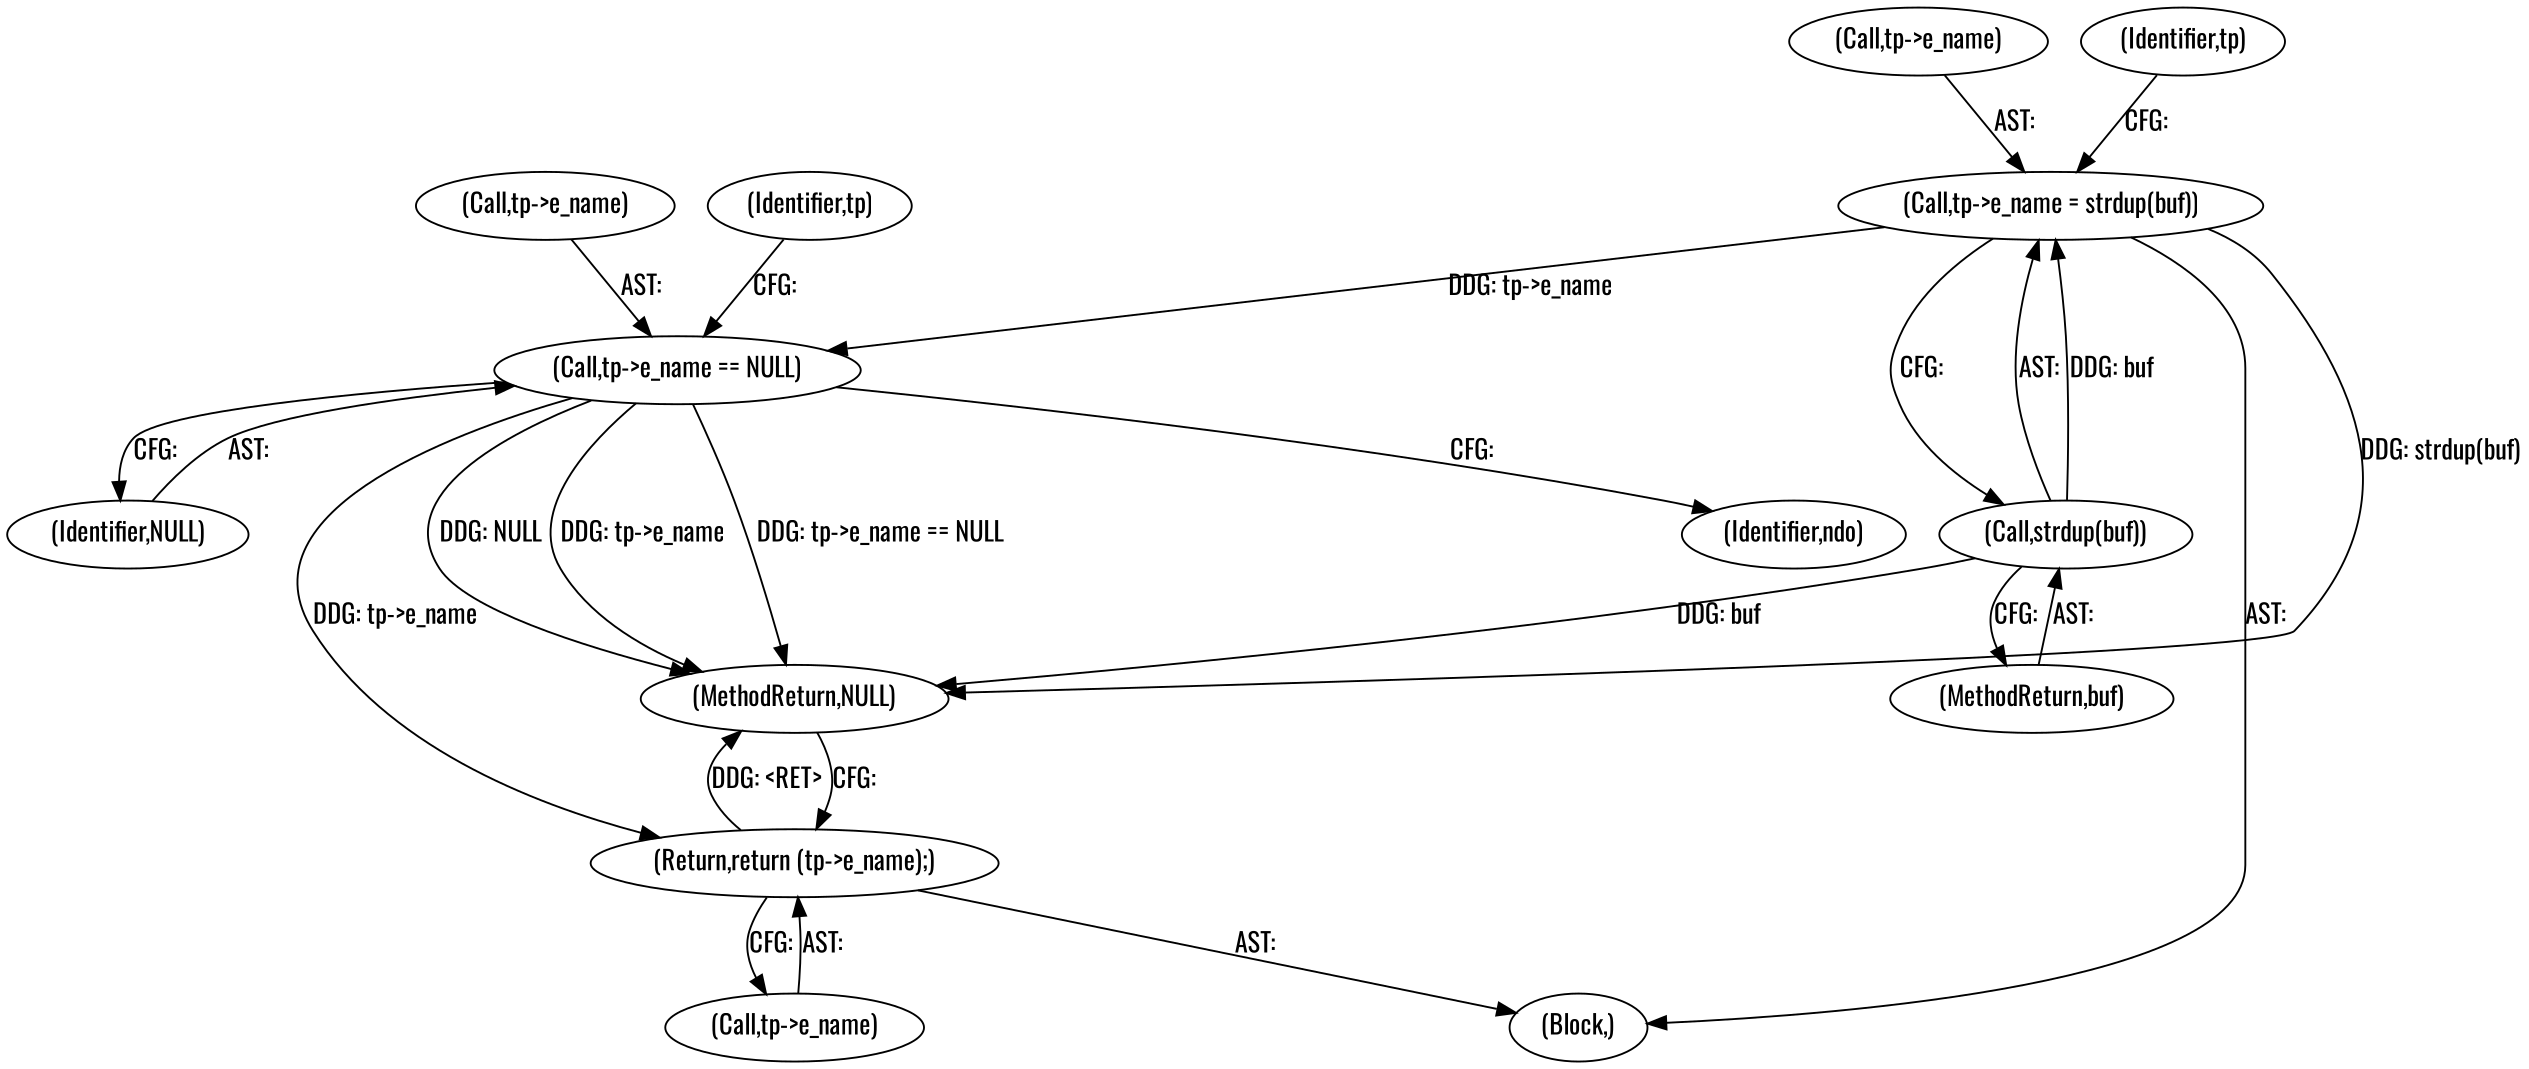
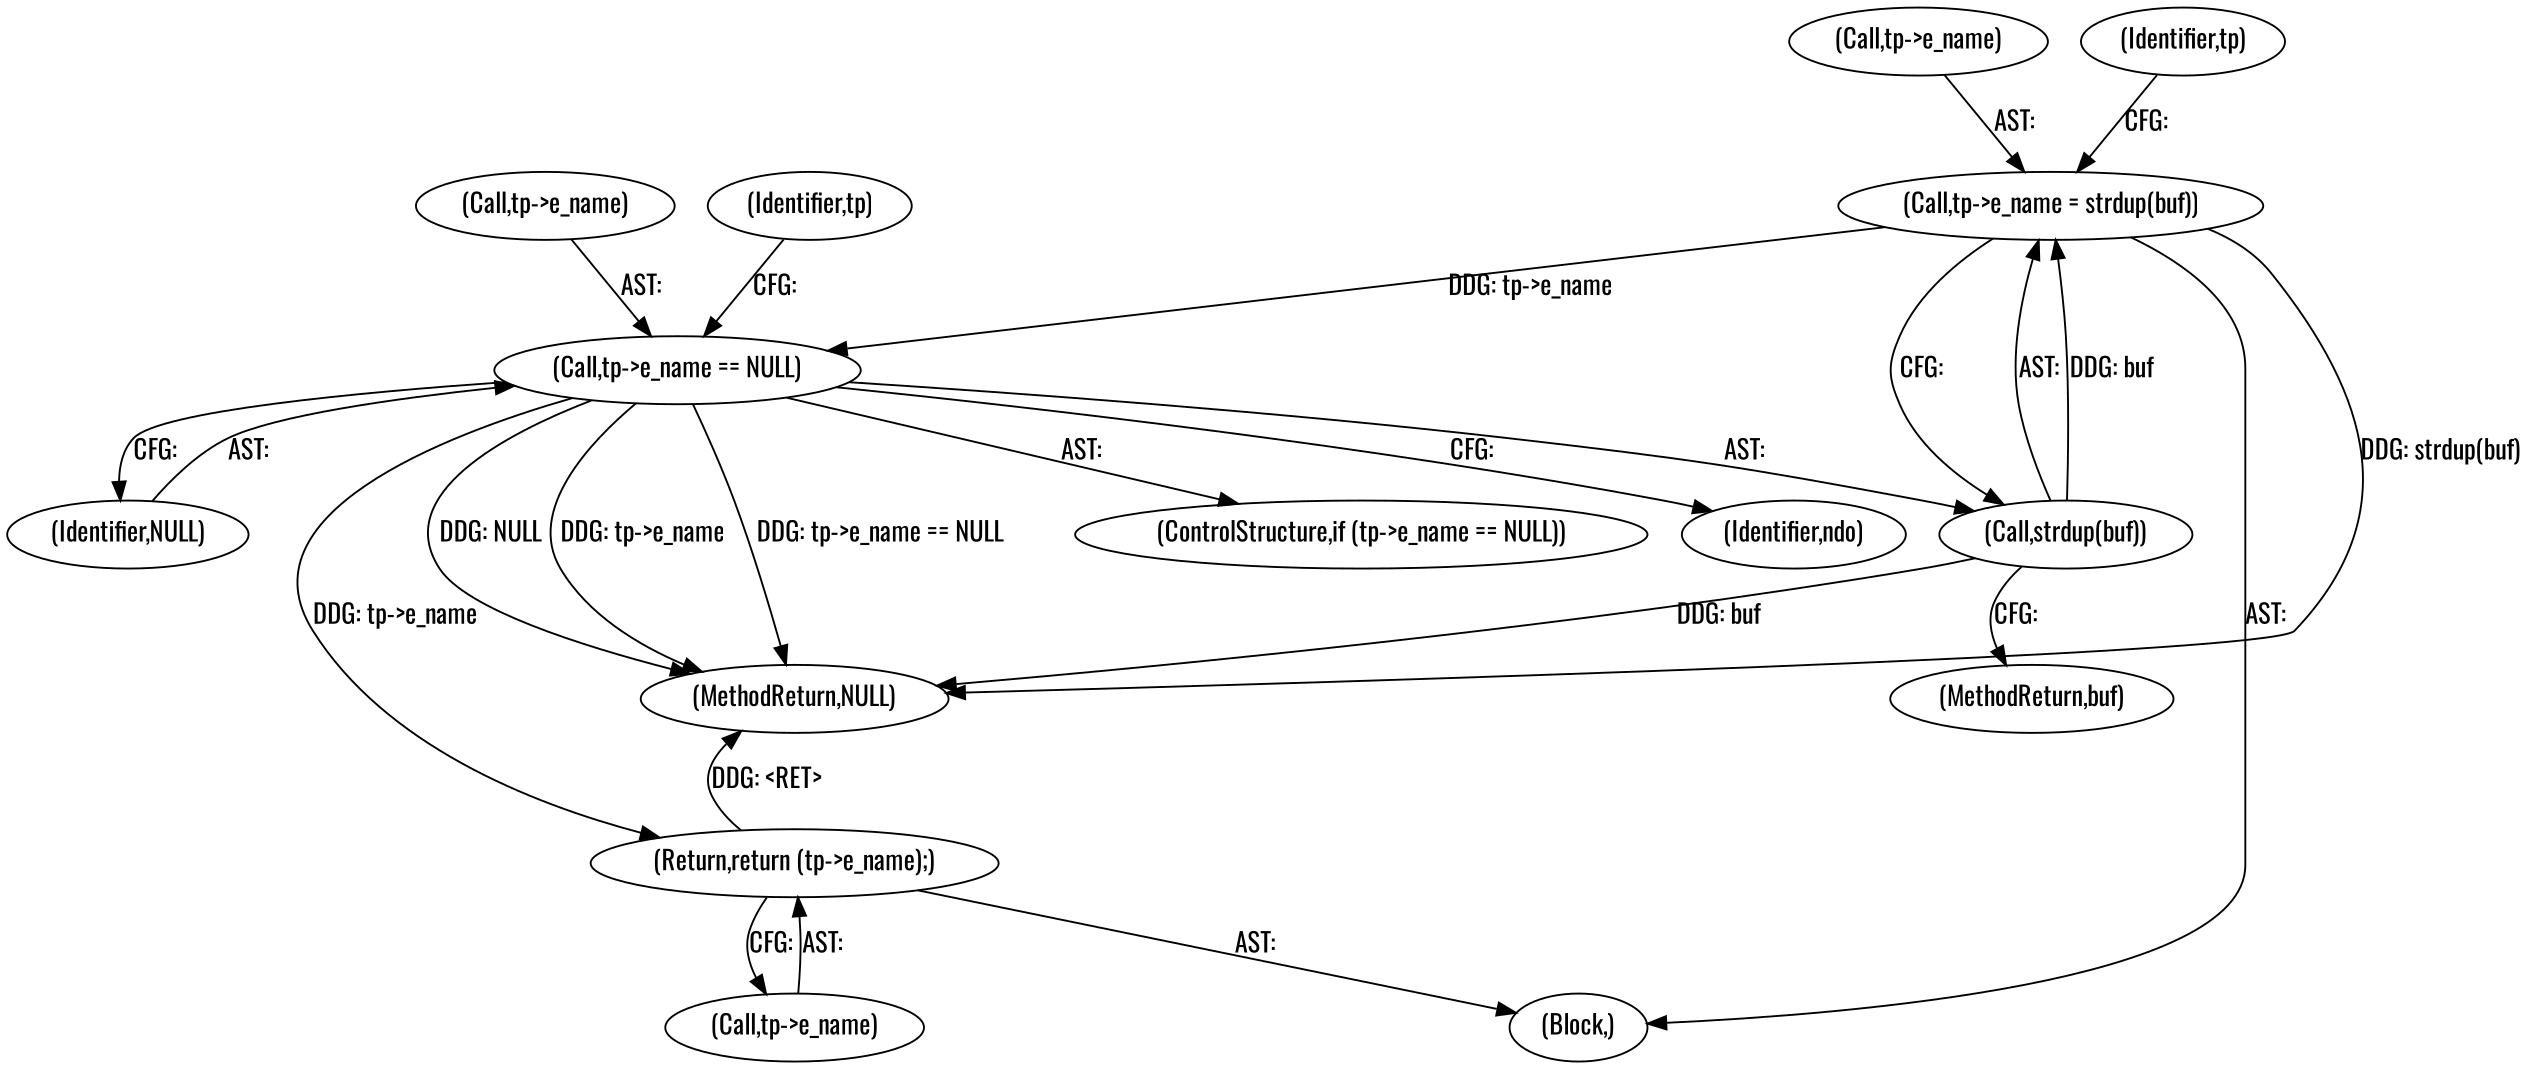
node "(ControlStructure,if (tp->e_name == NULL))": added
edge "(MethodReturn,buf)" -> "(Call,strdup(buf))": now "(Call,tp->e_name == NULL)" -> "(Call,strdup(buf))"
edge "(MethodReturn,NULL)" -> "(Return,return (tp->e_name);)": removed, label "CFG:"
